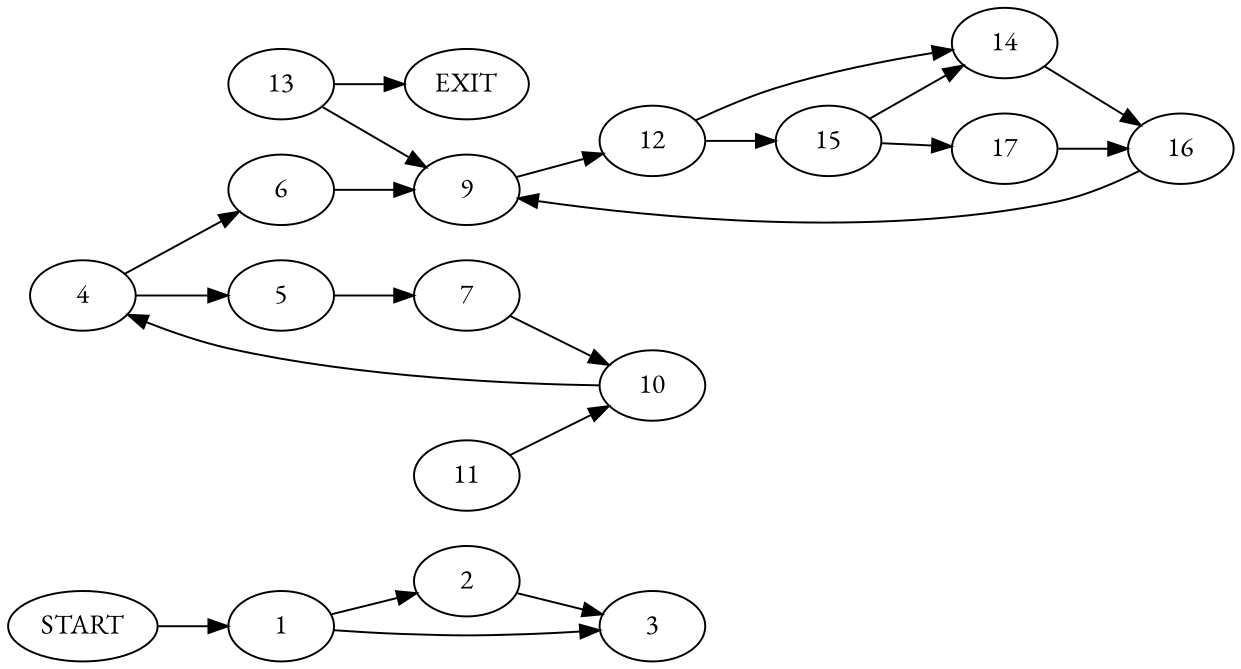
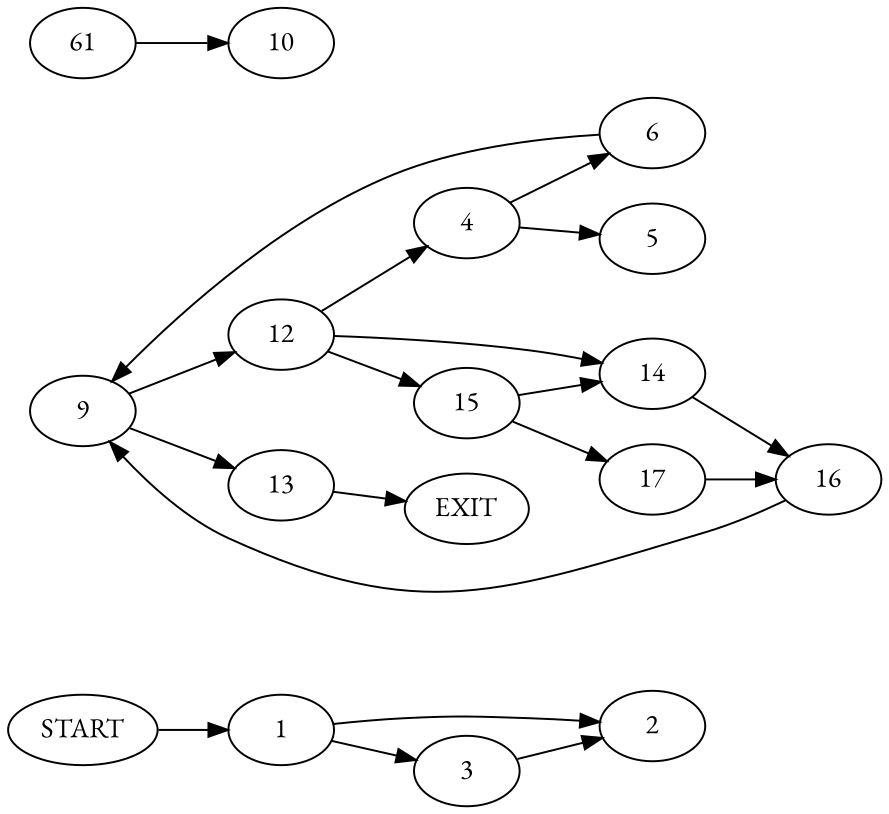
edge "13" -> "9": reversed
node "7": removed
edge "10" -> "4": now "12" -> "4"
node "11": label "11" -> "61"
edge "2" -> "3": reversed
